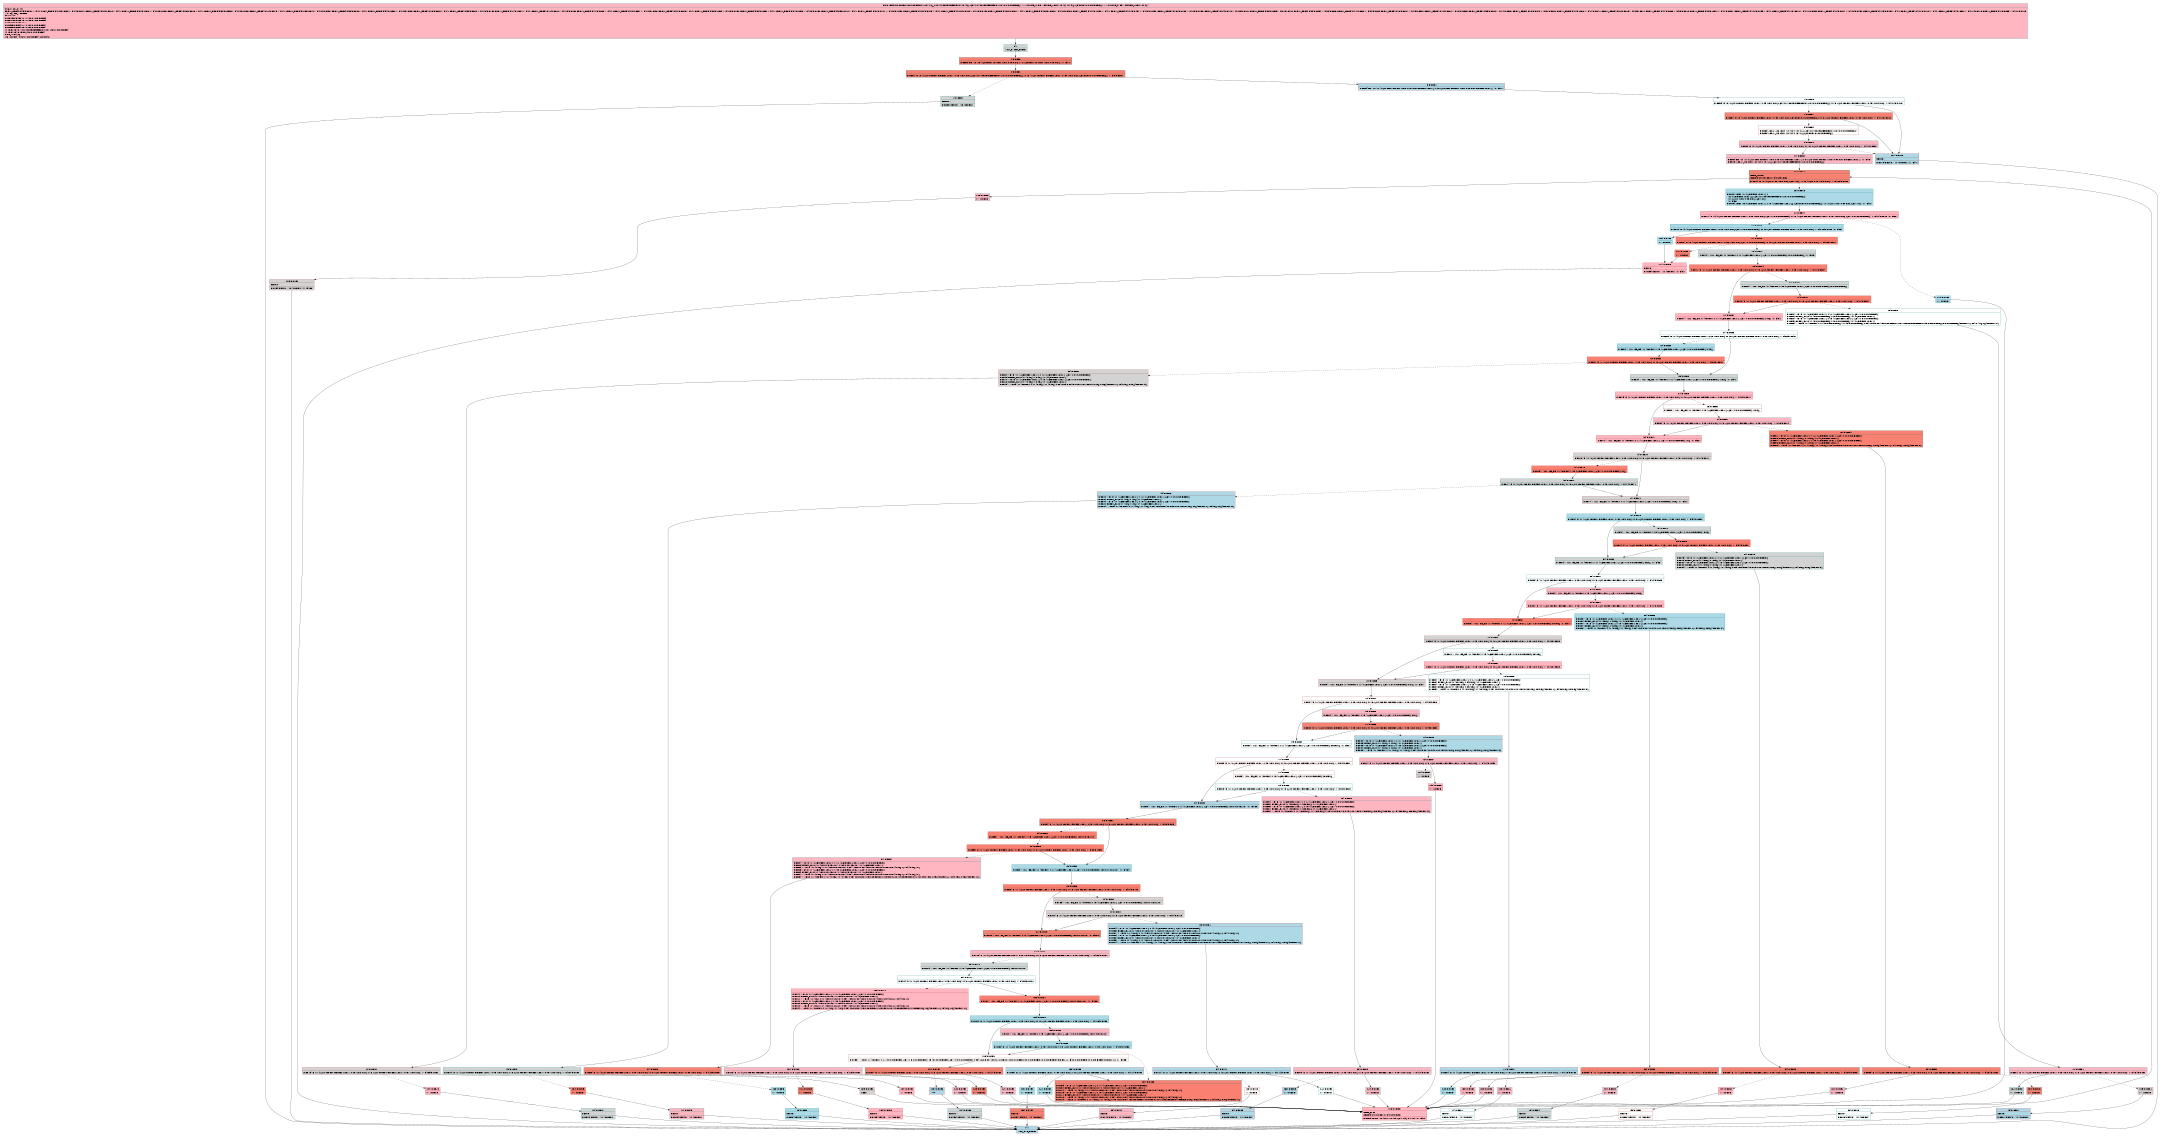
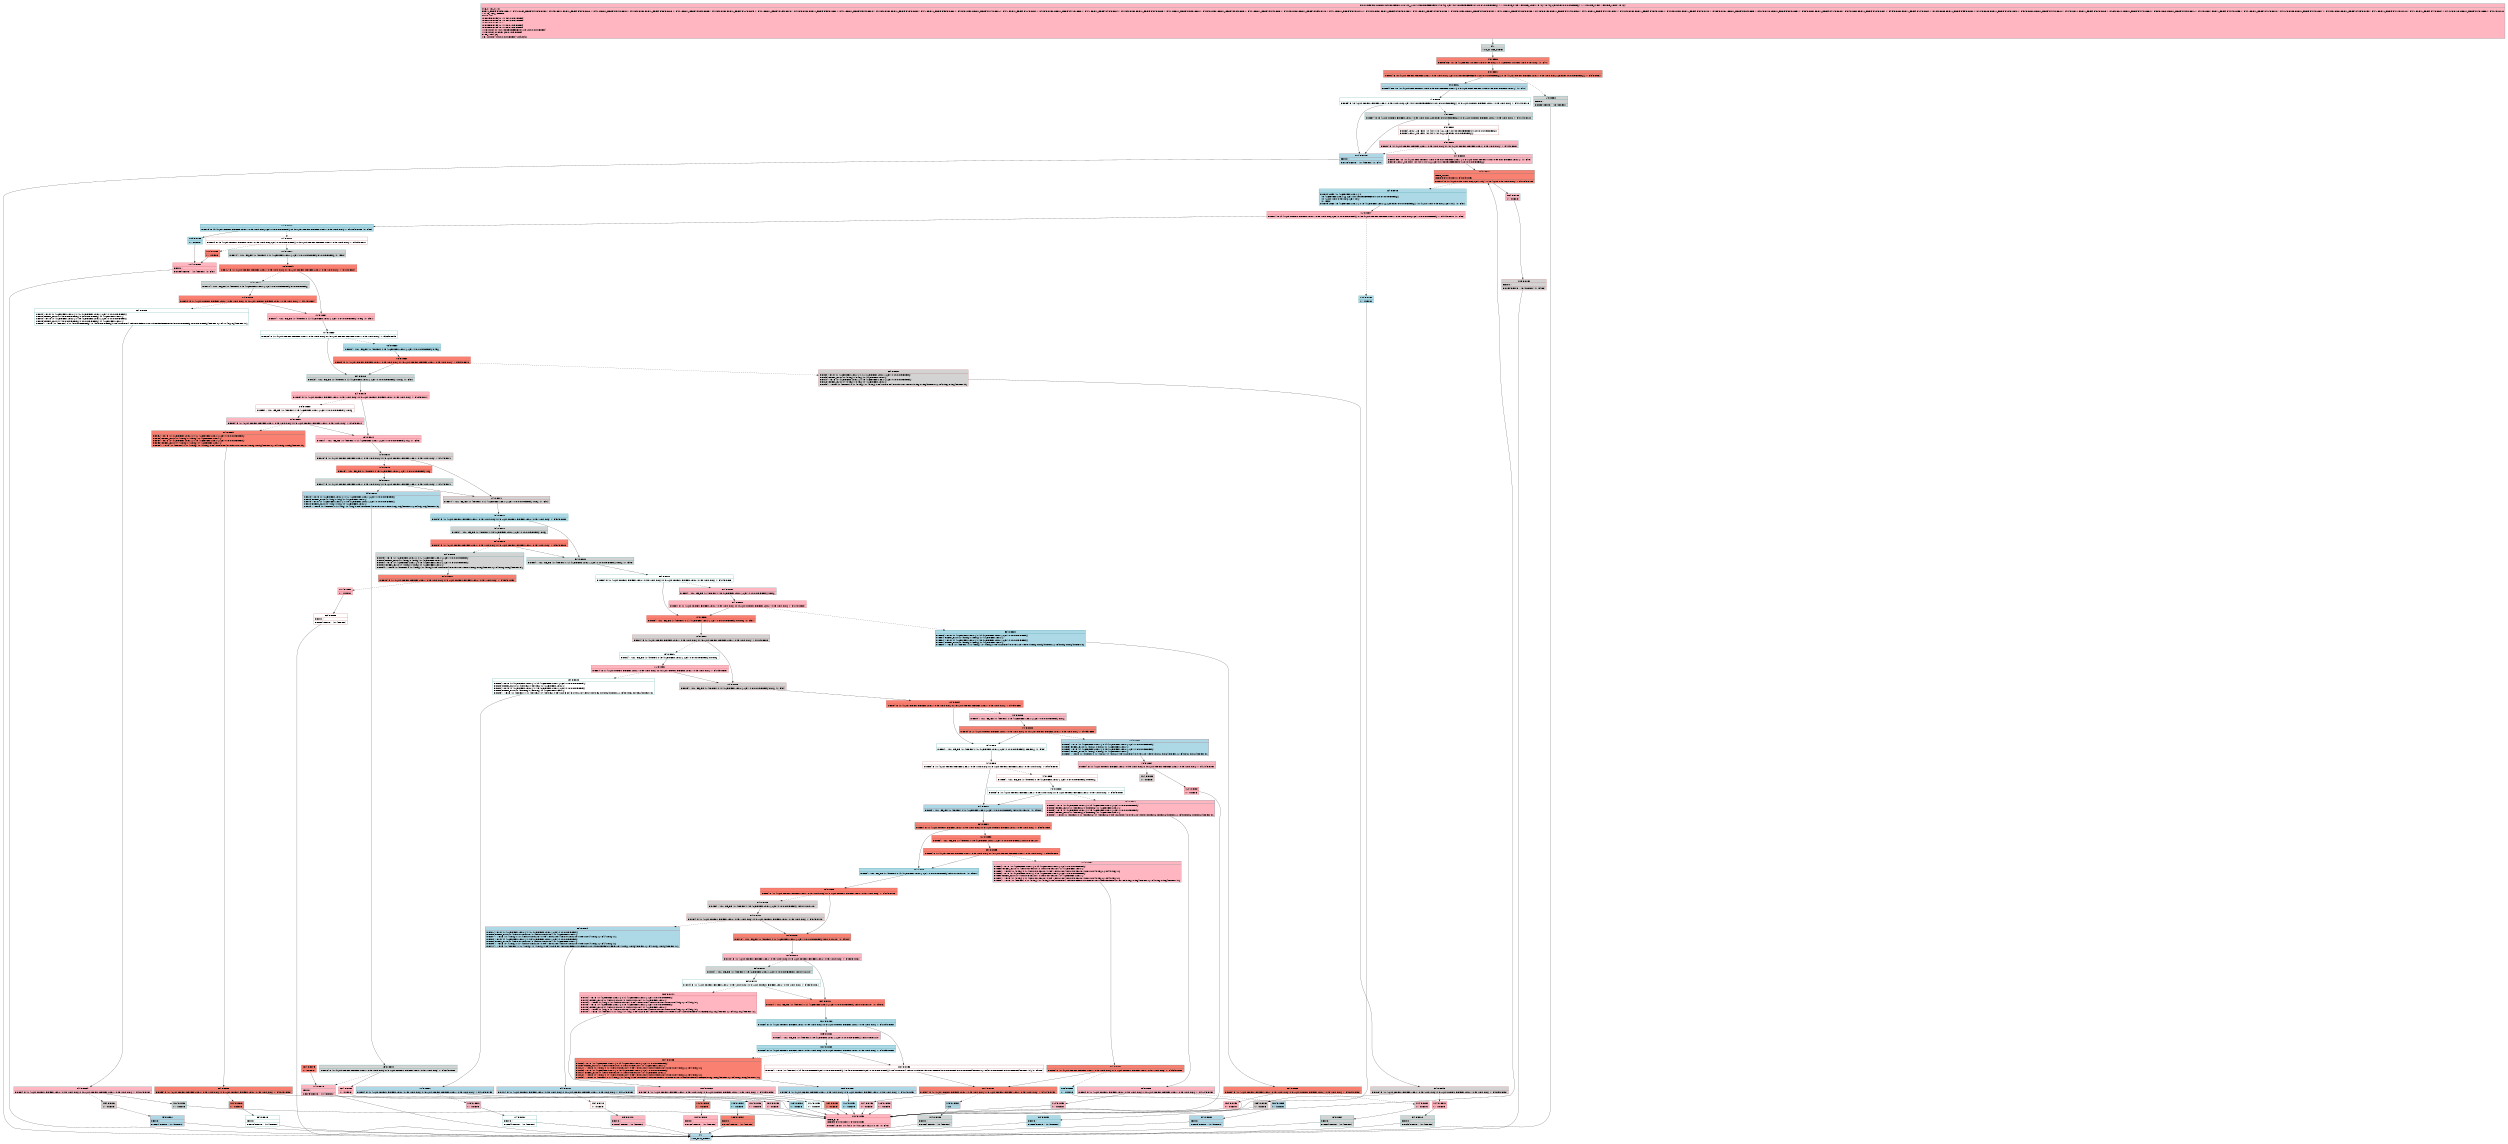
node "7: 0x0007": fillcolor salmon -> lightgrey
node "17: 0x001d": fillcolor salmon -> white
node "69: 0x00b7": fillcolor white -> salmon
edge "87: 0x00f9" -> "143: 0x015a": now "87: 0x00f9" -> "111: 0x0157"
edge "52: 0x0088" -> "138: 0x015a": now "46: 0x0075" -> "138: 0x015a"
edge "108: 0x0150" -> "107: 0x013e": reversed
edge "45: 0x0073" -> "132: 0x0075": now "45: 0x0073" -> "46: 0x0075"
node "135: 0x015a": text "AGET" -> "SYNTHETIC"
